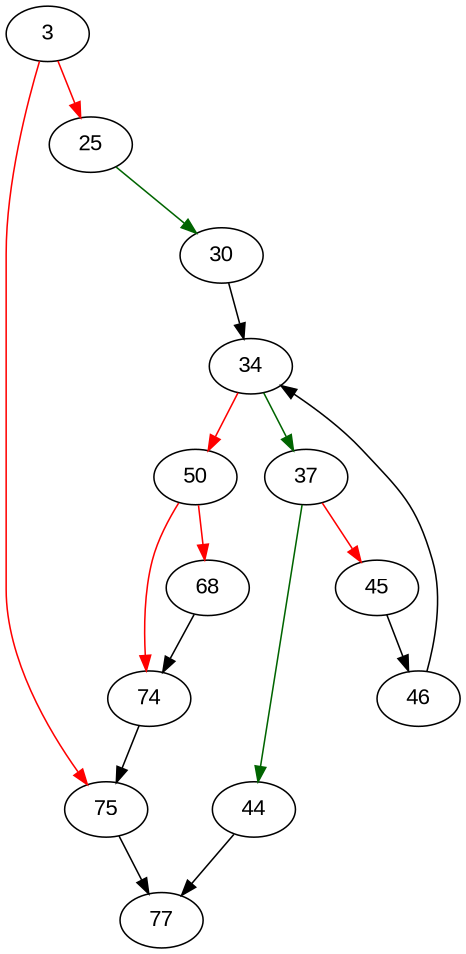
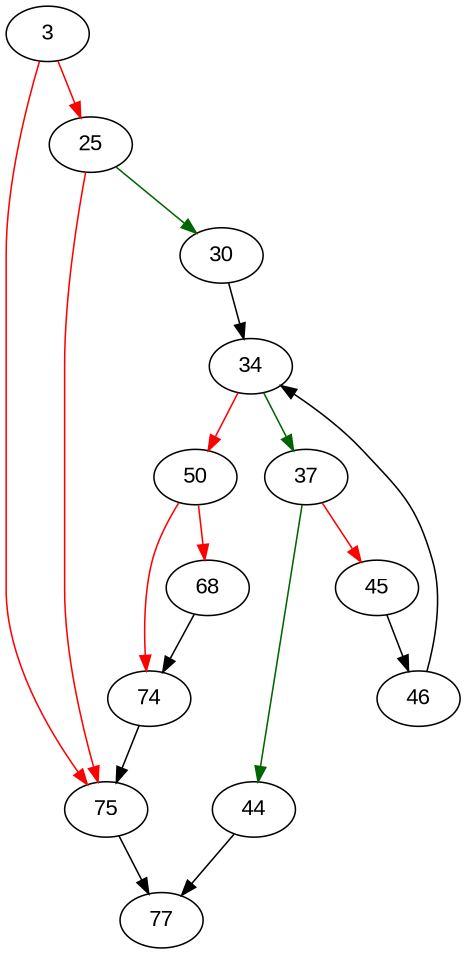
edge "25" -> "75": added
